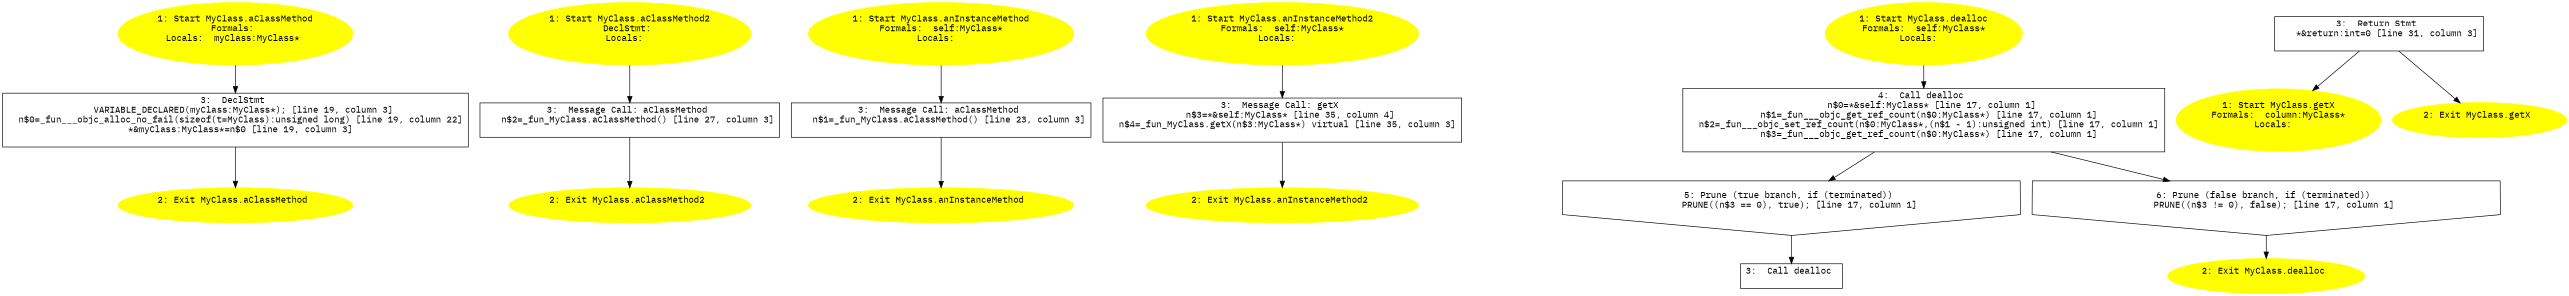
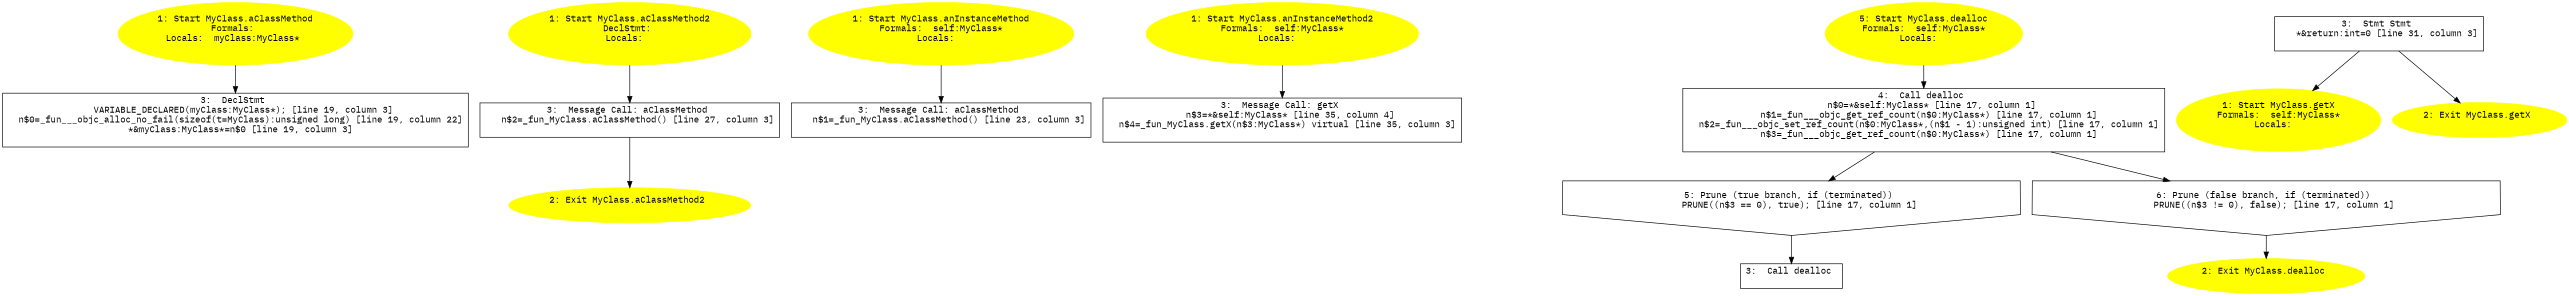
node "1: Start MyClass.dealloc Formals:  self:MyClass* Locals:": label "1: Start MyClass.dealloc Formals:  self:MyClass* Locals:" -> "5: Start MyClass.dealloc Formals:  self:MyClass* Locals:"
node "3:  Return Stmt *&return:int=0 [line 31, column 3]": label "3:  Return Stmt *&return:int=0 [line 31, column 3]" -> "3:  Stmt Stmt *&return:int=0 [line 31, column 3]"
node "1: Start MyClass.getX Formals:  column:MyClass* Locals:": label "1: Start MyClass.getX Formals:  column:MyClass* Locals:" -> "1: Start MyClass.getX Formals:  self:MyClass* Locals:"
node "2: Exit MyClass.aClassMethod": removed
node "2: Exit MyClass.anInstanceMethod": removed
node "2: Exit MyClass.anInstanceMethod2": removed
